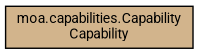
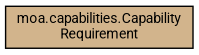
node "moa.capabilities.Capability Capability": label "moa.capabilities.Capability Capability" -> "moa.capabilities.Capability Requirement"
